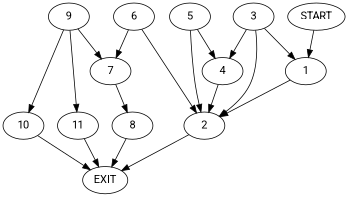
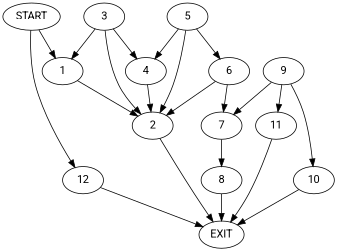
edge "5" -> "6": added
node "12": added
